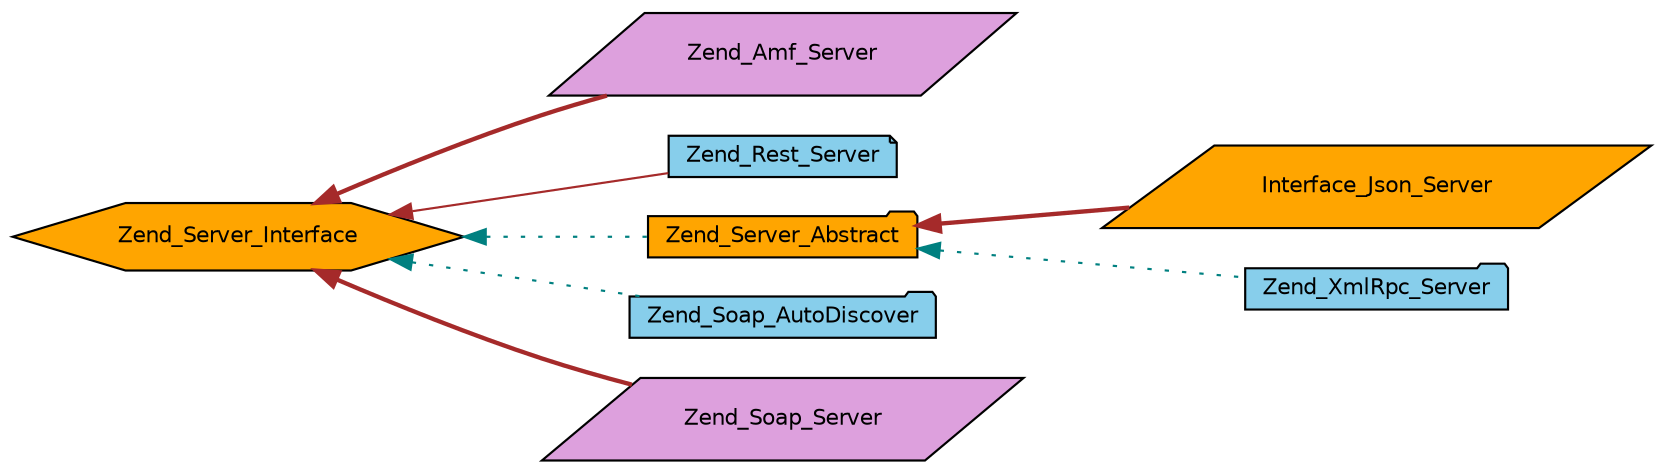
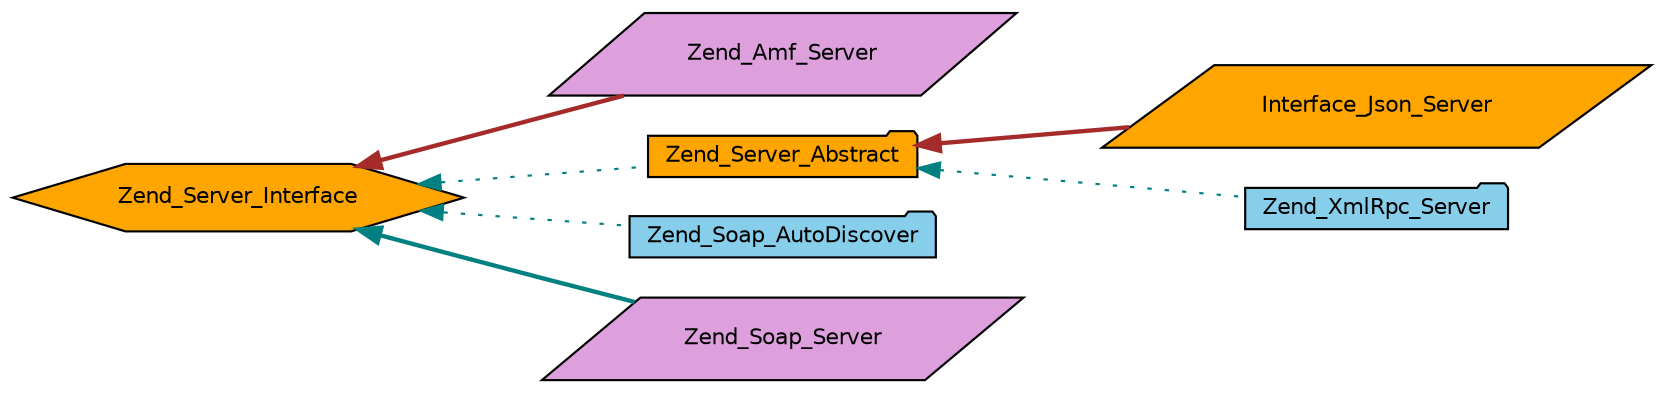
node "Zend_Rest_Server": removed
edge "Zend_Soap_Server" -> "Zend_Server_Interface": color brown -> teal
